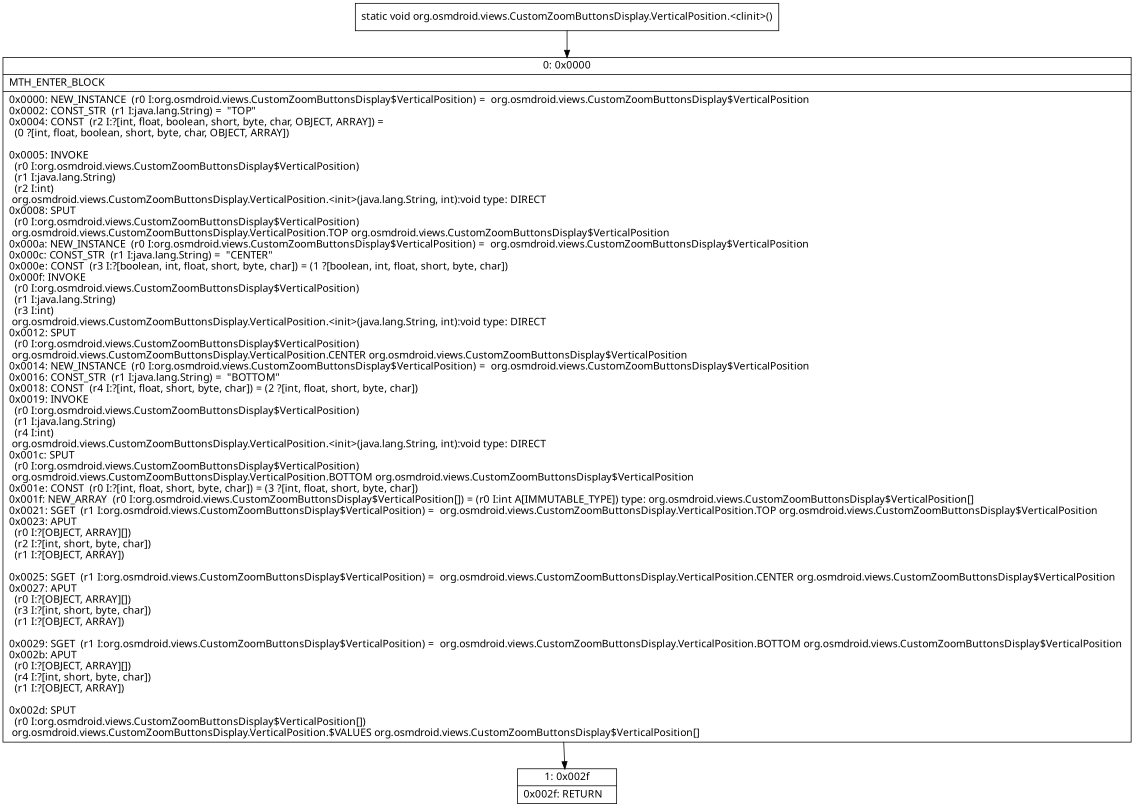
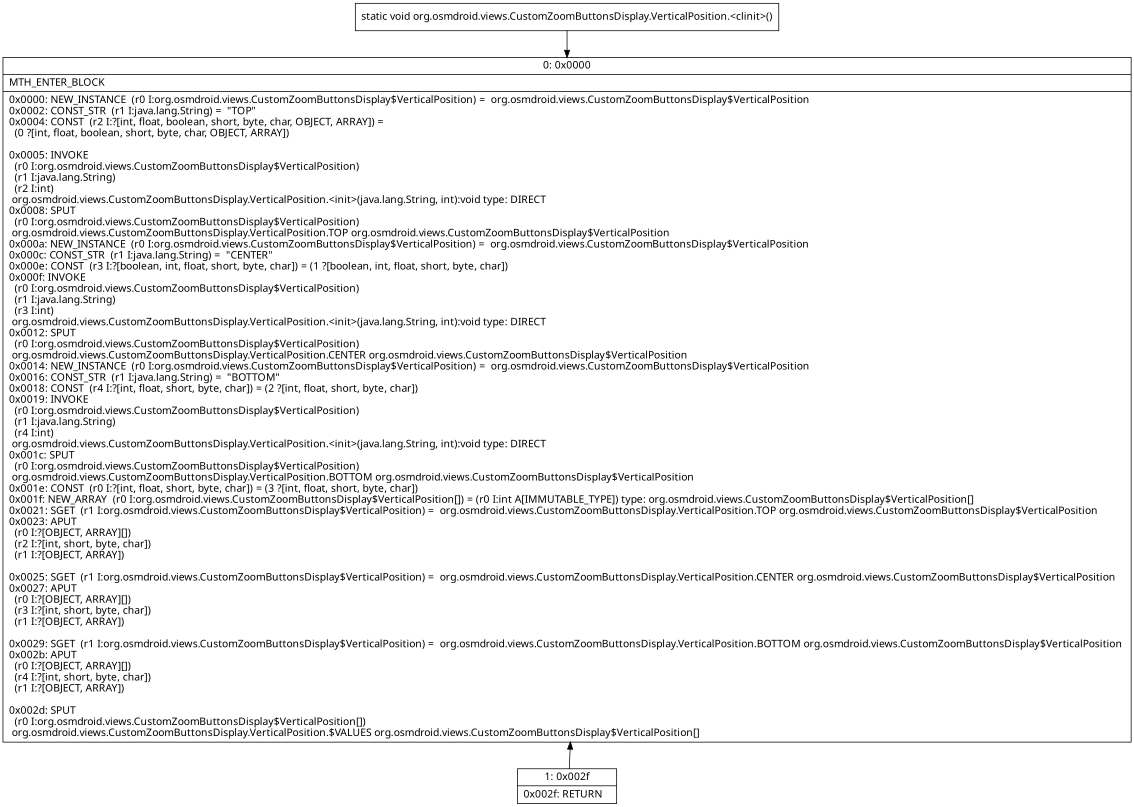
edge "0: 0x0000" -> "1: 0x002f": reversed
